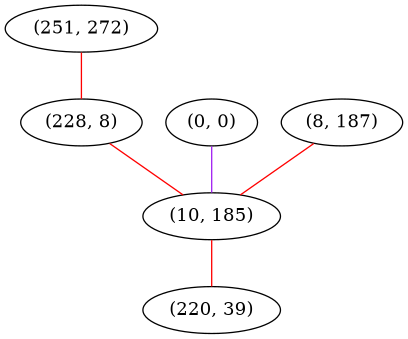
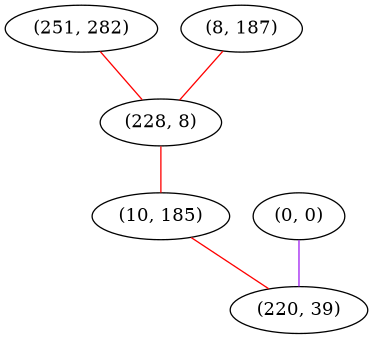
node "(251, 272)": label "(251, 272)" -> "(251, 282)"
edge "(0, 0)" -- "(10, 185)": now "(0, 0)" -- "(220, 39)"
edge "(8, 187)" -- "(10, 185)": now "(8, 187)" -- "(228, 8)"
